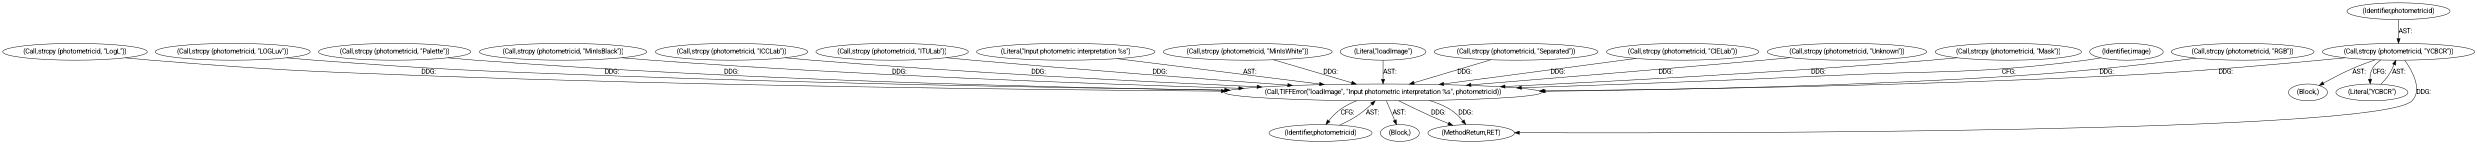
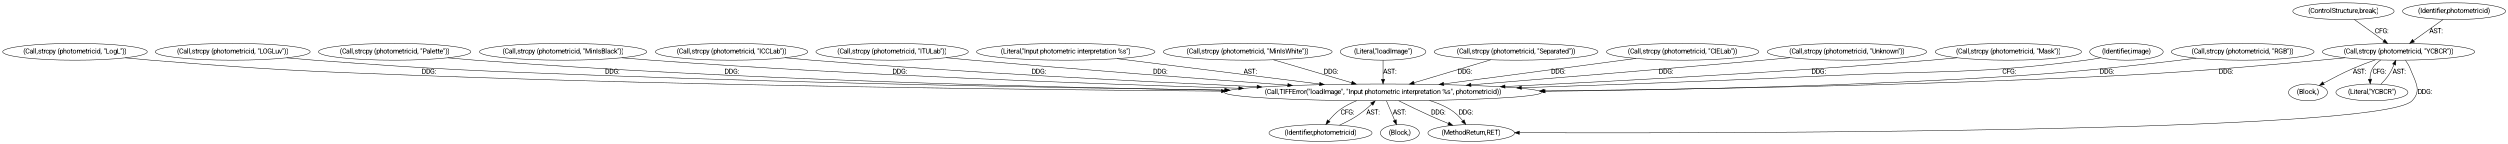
node "(ControlStructure,break;)": added
